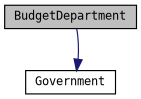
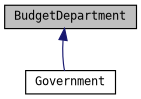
edge "BudgetDepartment" -> "Government": reversed
